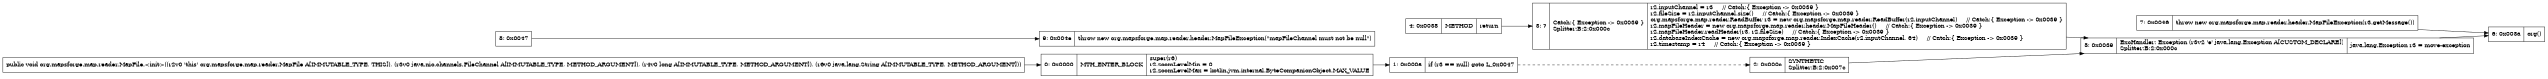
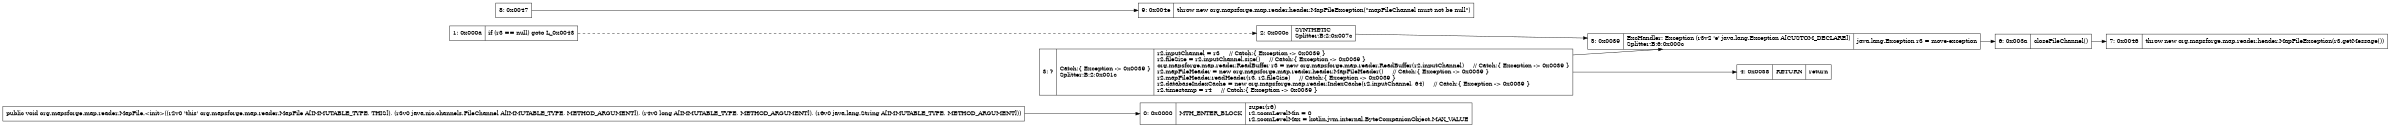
node "4: 0x0038": text "METHOD" -> "RETURN"
edge "4: 0x0038" -> "3: ?": reversed
node "3: ?": text "Splitter:B:2:0x000c" -> "Splitter:B:2:0x001c"
edge "7: 0x0046" -> "6: 0x003a": reversed
node "6: 0x003a": text "org()" -> "closeFileChannel()"
node "5: 0x0039": text "Splitter:B:2:0x000c" -> "Splitter:B:6:0x000c"
edge "0: 0x0000" -> "1: 0x000a": removed
node "1: 0x000a": text "if (r3 == null) goto L_0x0047" -> "if (r3 == null) goto L_0x0043"
